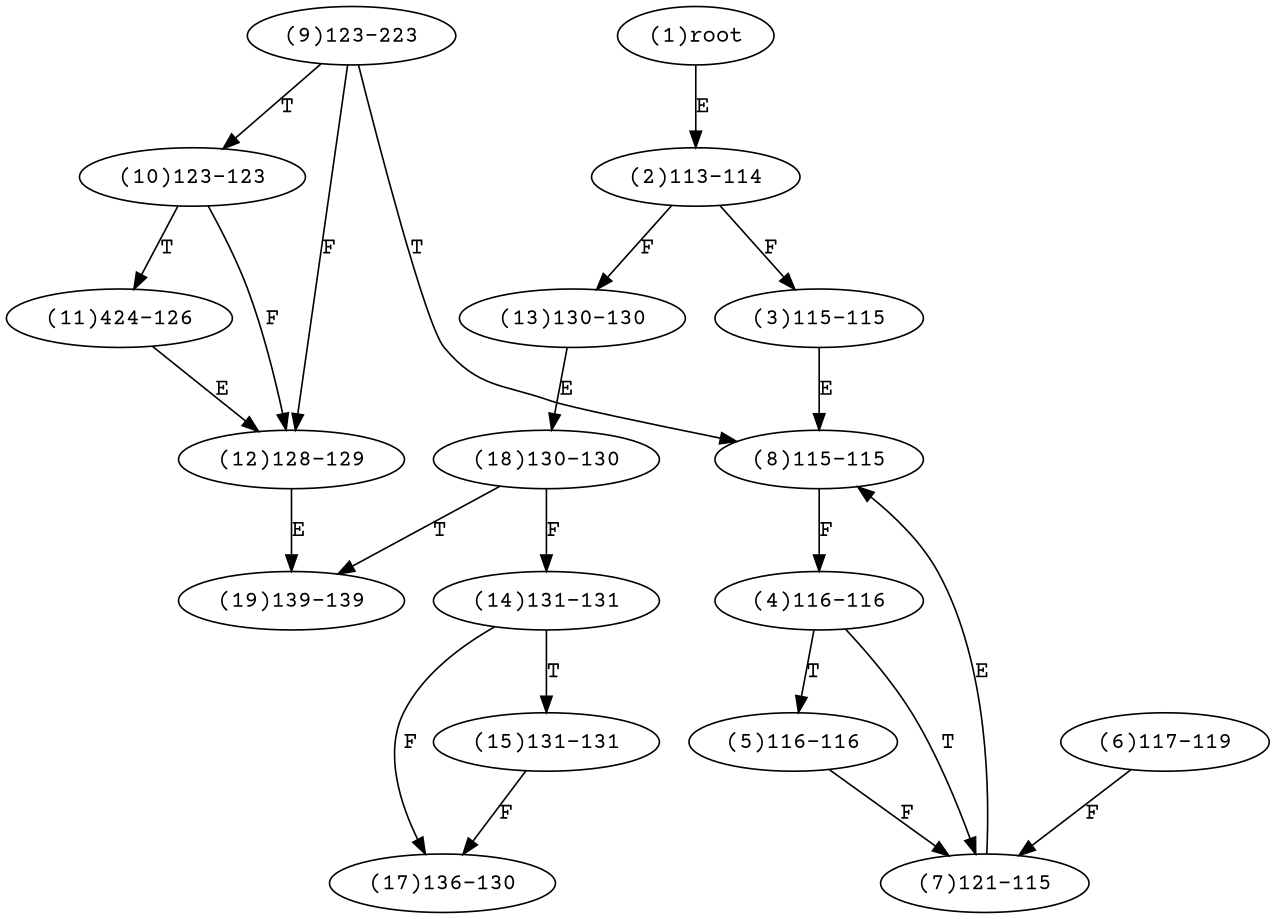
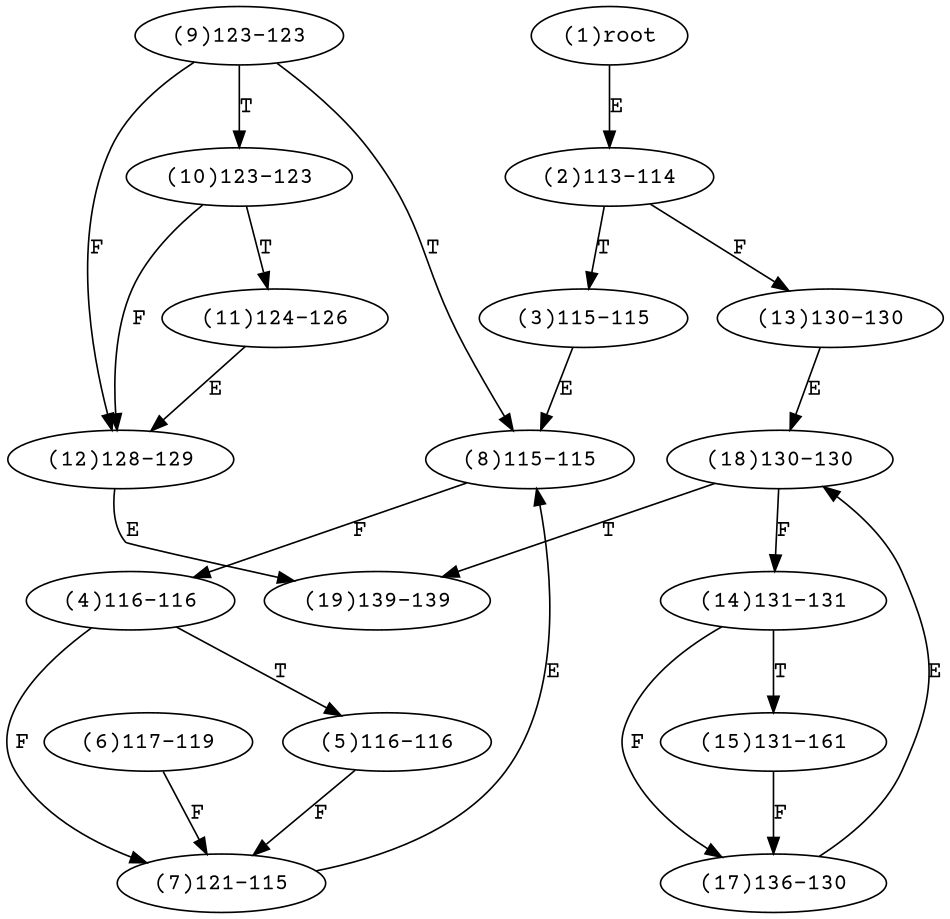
node "(9)123-223": label "(9)123-223" -> "(9)123-123"
edge "(2)113-114" -> "(3)115-115": label "F" -> "T"
node "(11)424-126": label "(11)424-126" -> "(11)124-126"
edge "(17)136-130" -> "(18)130-130": added, label "E"
node "(15)131-131": label "(15)131-131" -> "(15)131-161"
edge "(4)116-116" -> "(7)121-115": label "T" -> "F"
